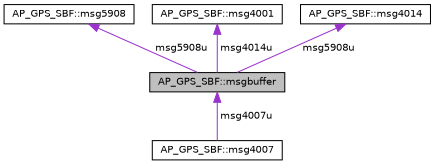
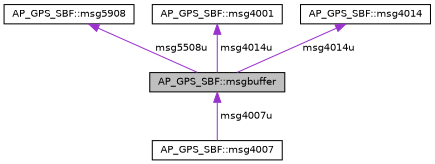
edge "AP_GPS_SBF::msgbuffer" -> "AP_GPS_SBF::msg5908": label " msg5908u" -> " msg5508u"
edge "AP_GPS_SBF::msgbuffer" -> "AP_GPS_SBF::msg4014": label " msg5908u" -> " msg4014u"
